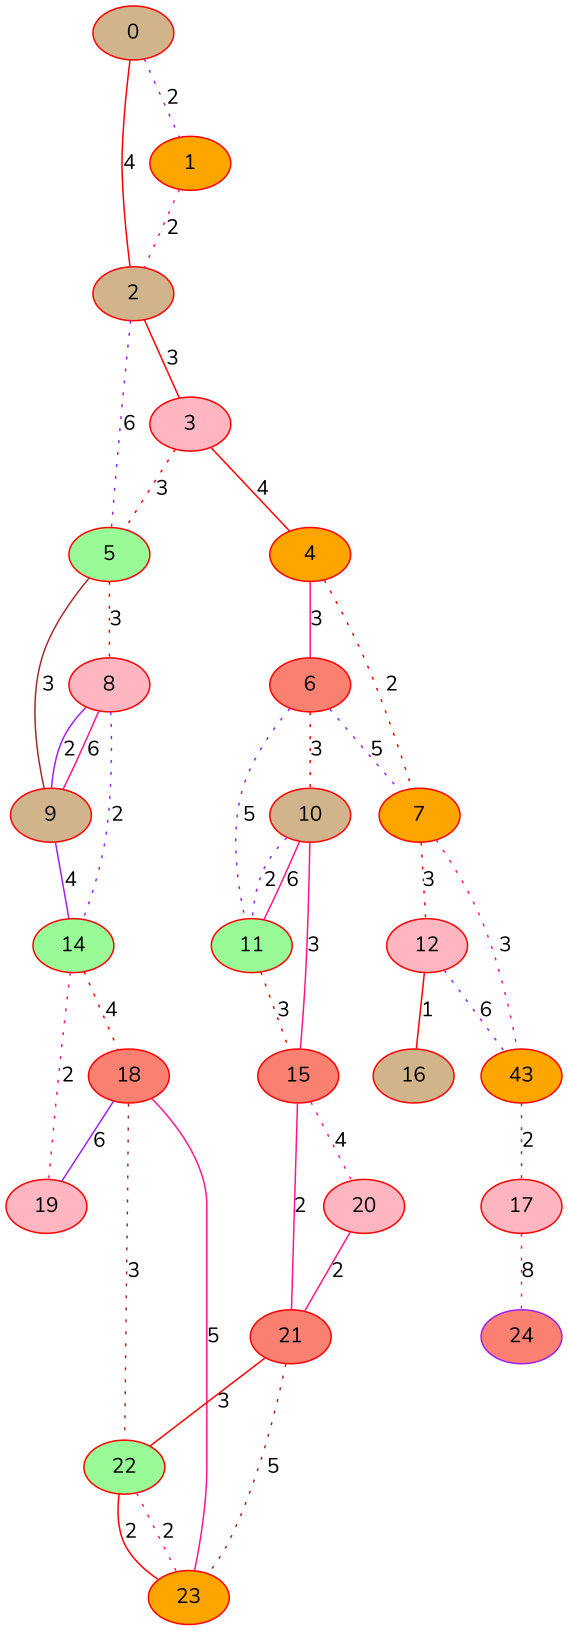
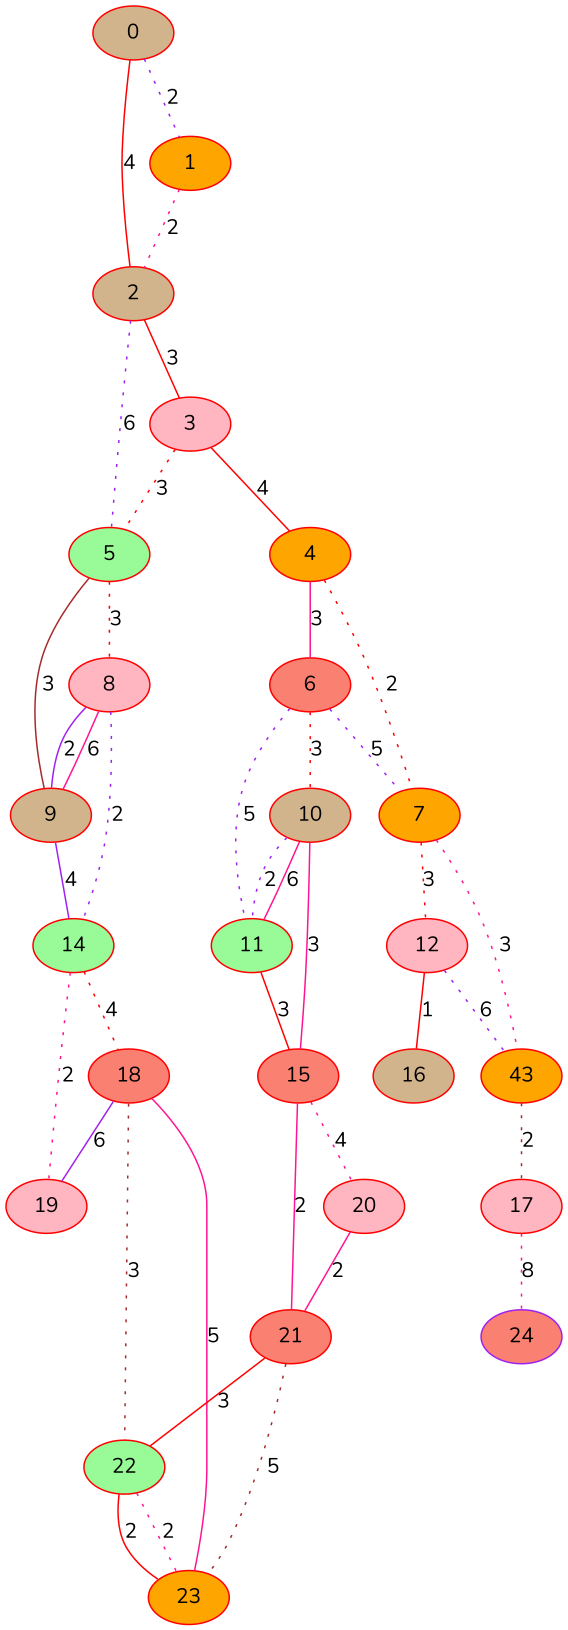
edge "11" -- "15": style dotted -> solid
